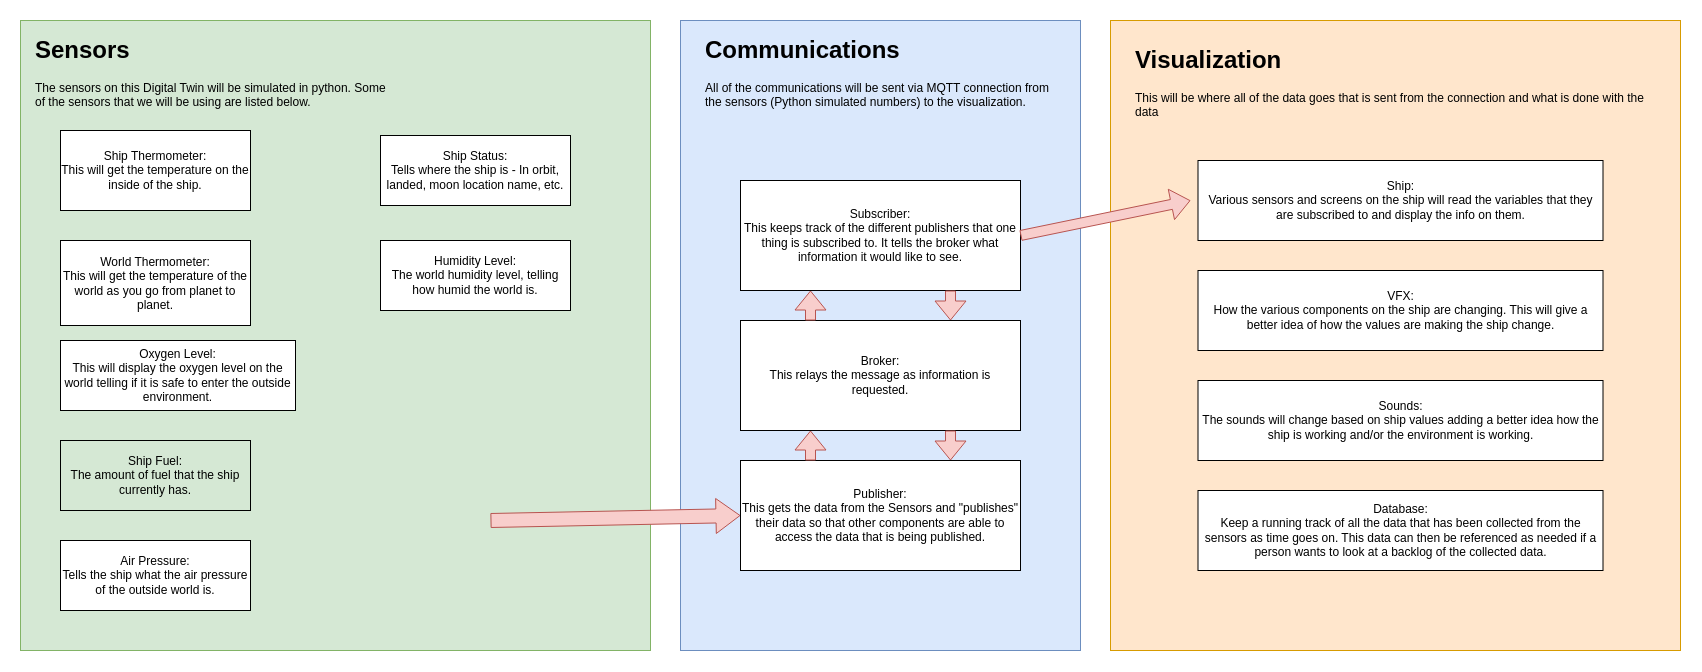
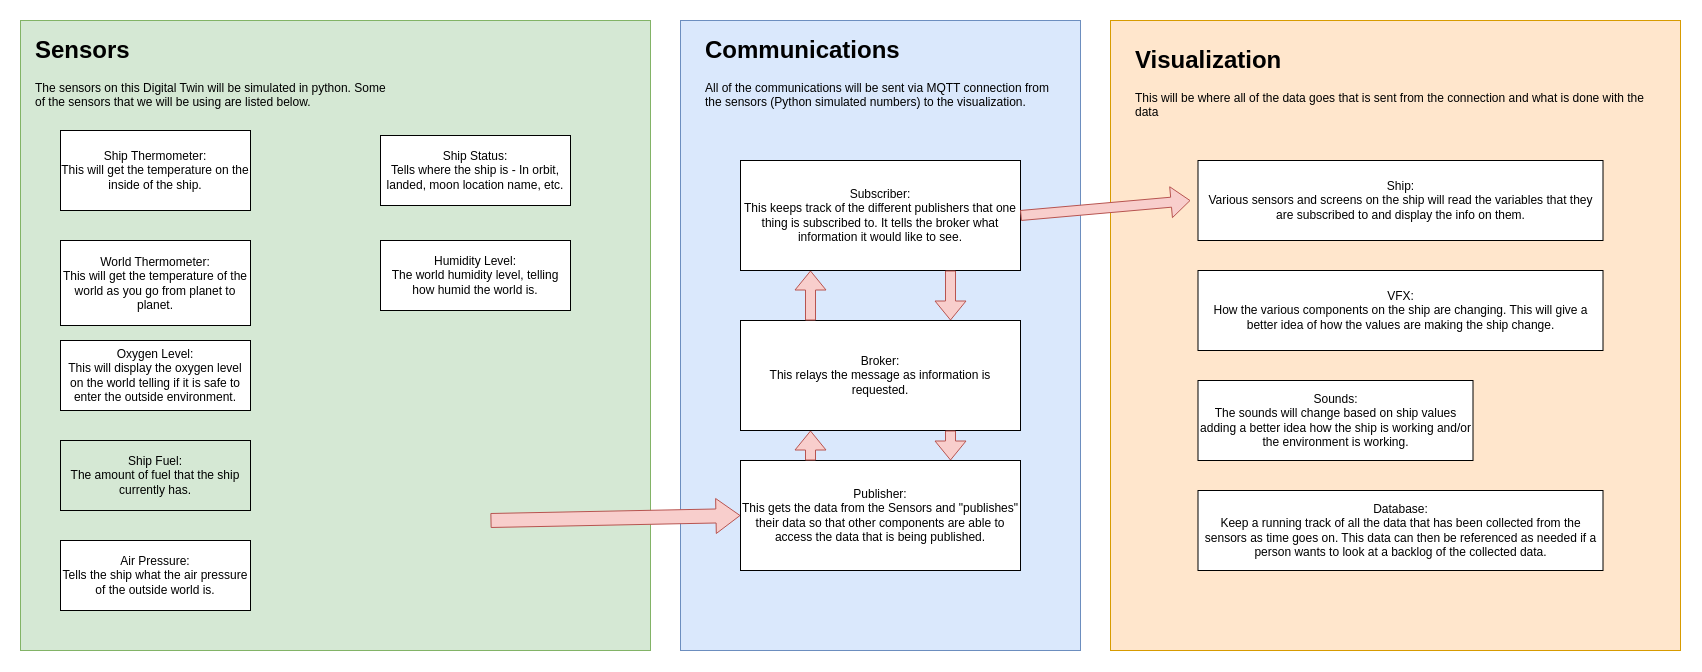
node "Subscriber: This keeps track of the different publishers that one thing is subscribed to. It tells the broker what information it would like to see.": moved (881, 236) -> (881, 216)
node "Oxygen Level: This will display the oxygen level on the world telling if it is safe to enter the outside environment.": size 235x70 -> 190x70
node "Sounds: The sounds will change based on ship values adding a better idea how the ship is working and/or the environment is working.": size 405x80 -> 275x80
